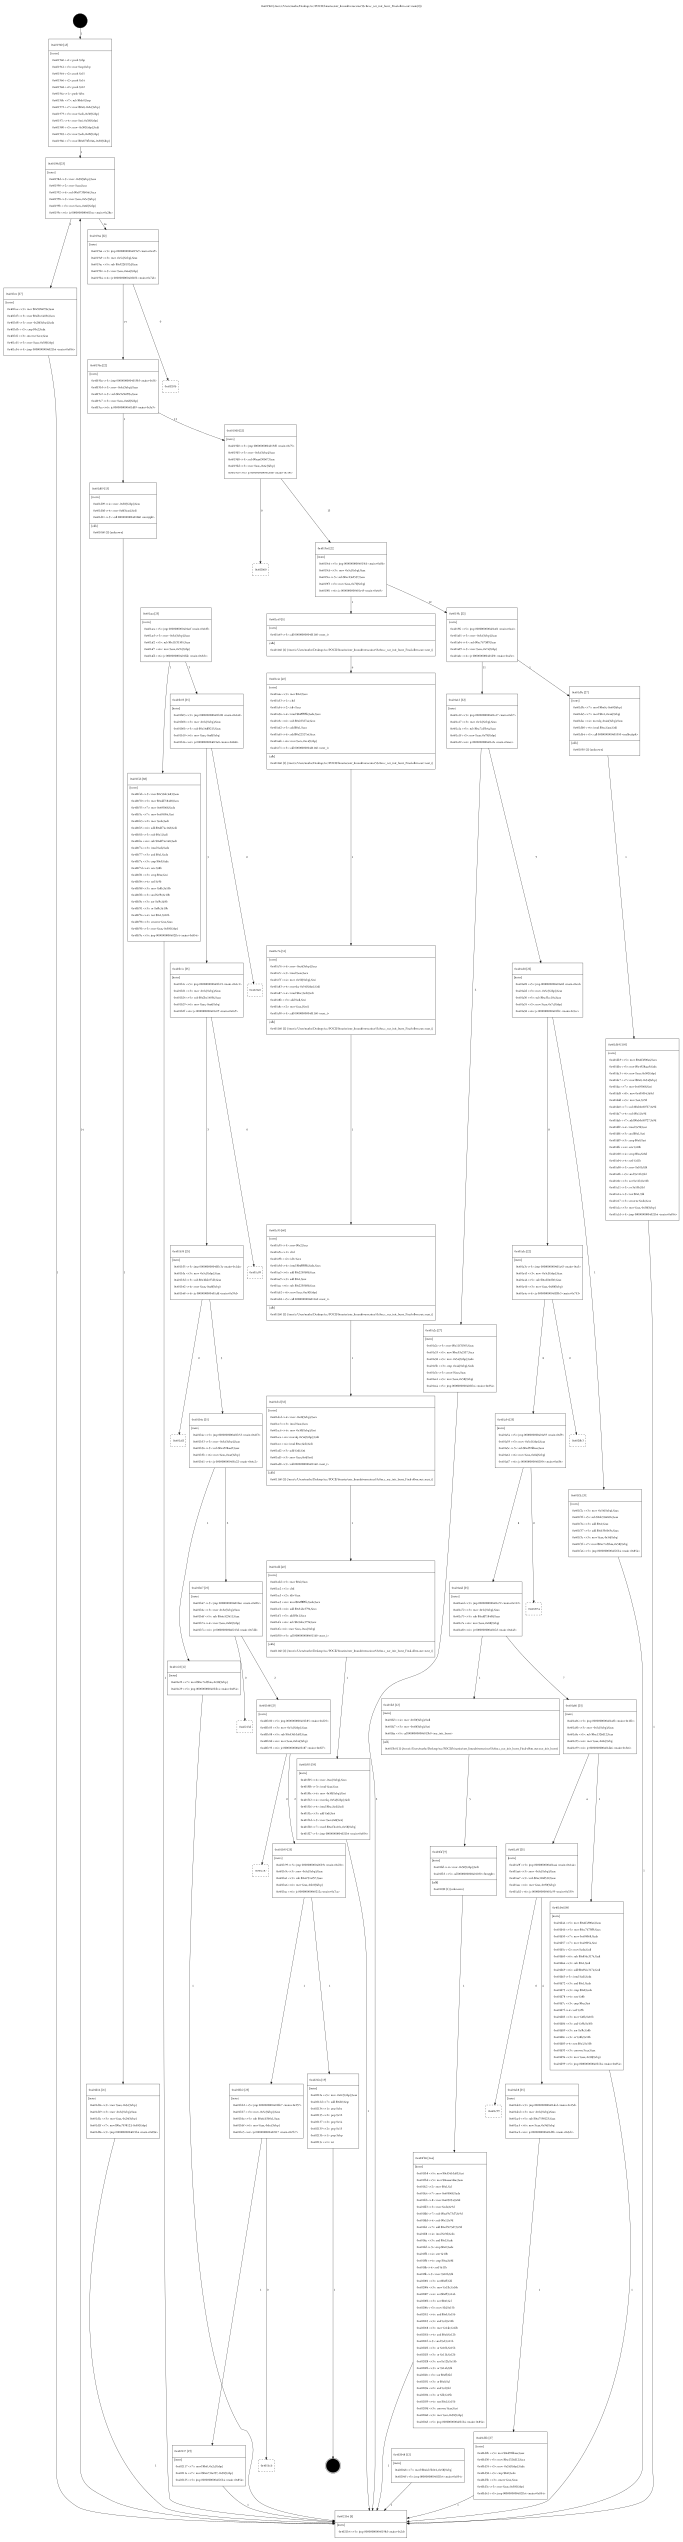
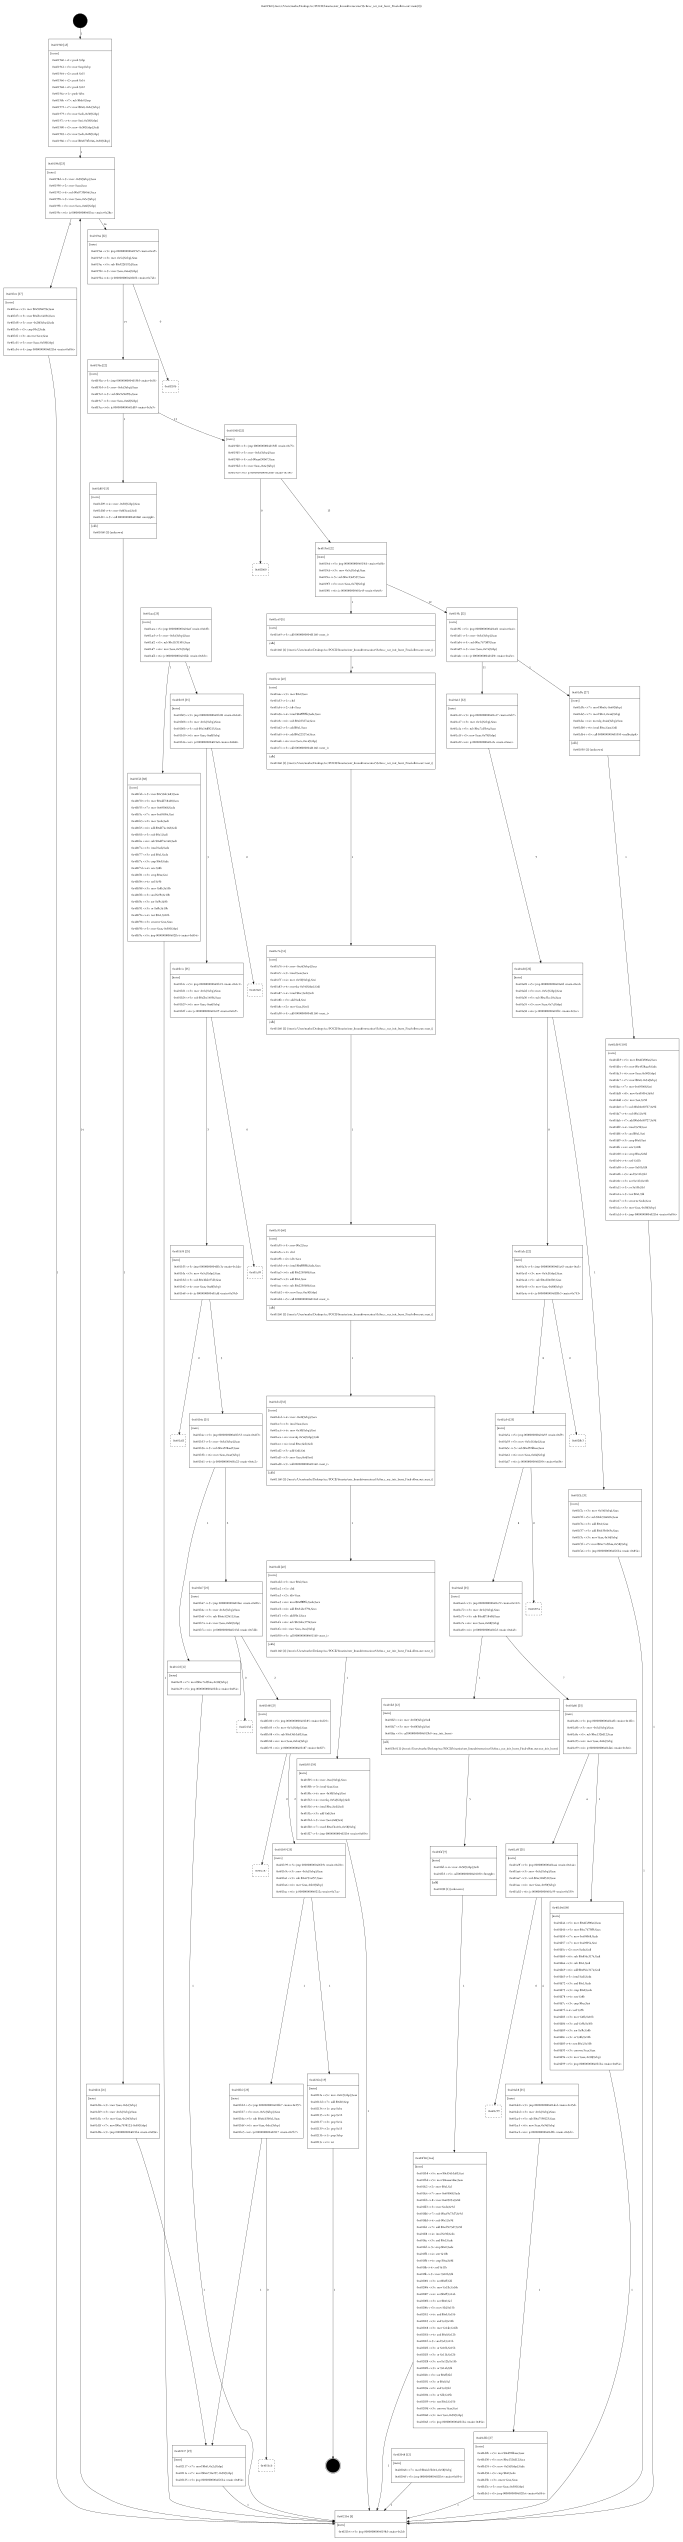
node "0x401e2e [27]": removed
edge "0x401d16 [21]" -> "0x4021b4 [5]": now "0x401d16 [21]" -> "0x402117 [19]"
